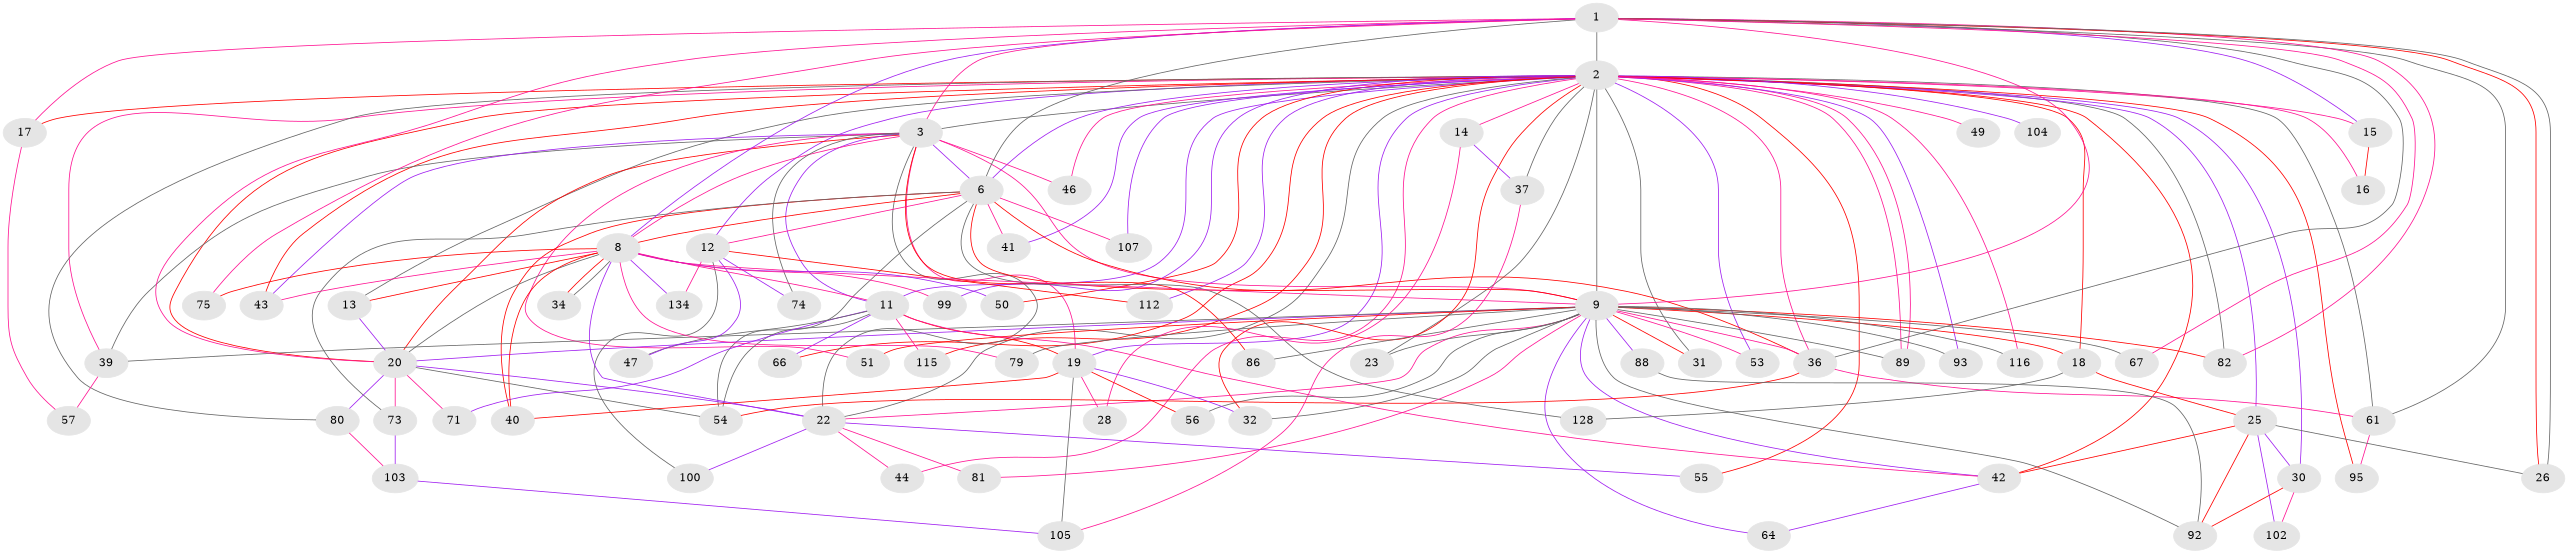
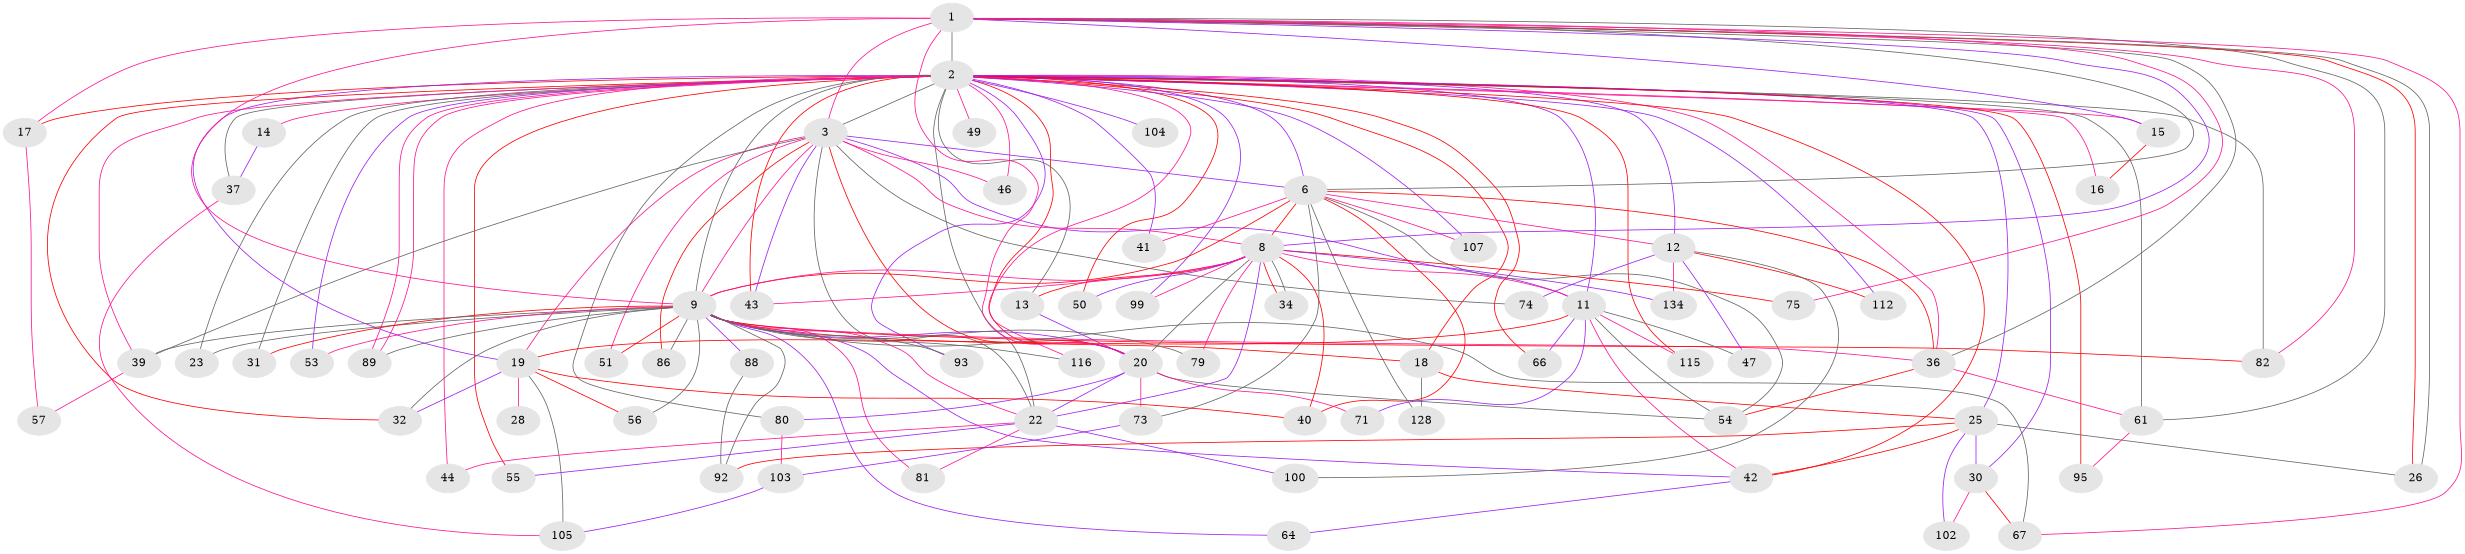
edge "14" -- "28": removed
edge "30" -- "92": now "30" -- "67"
